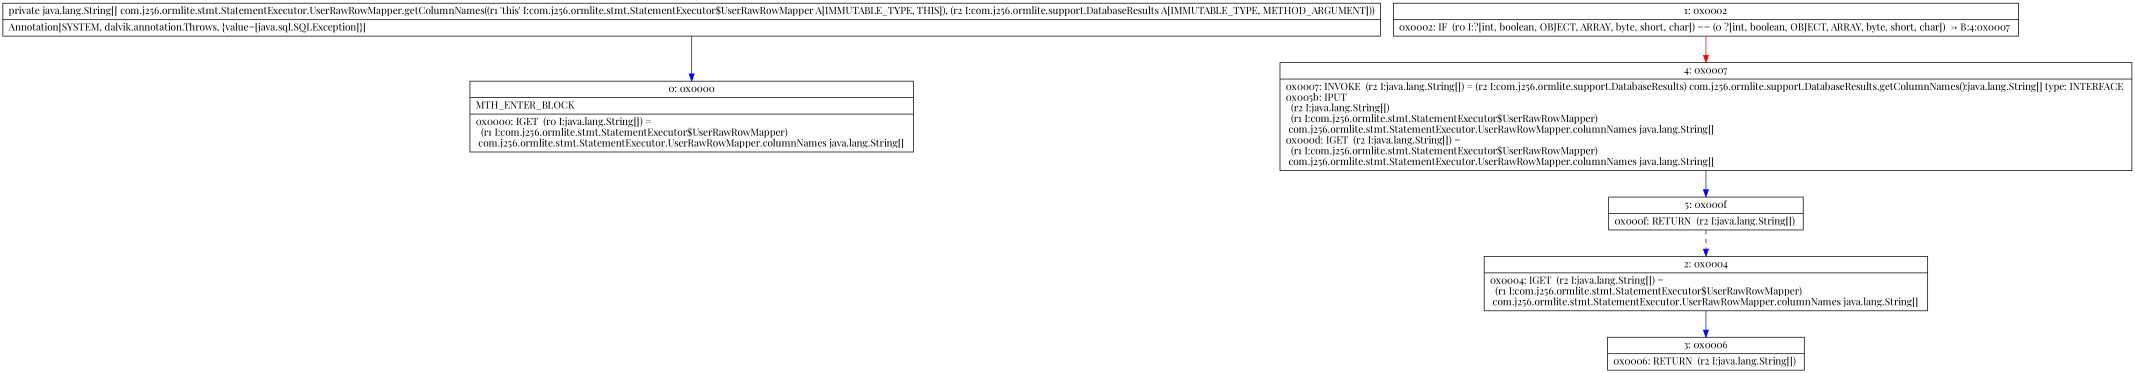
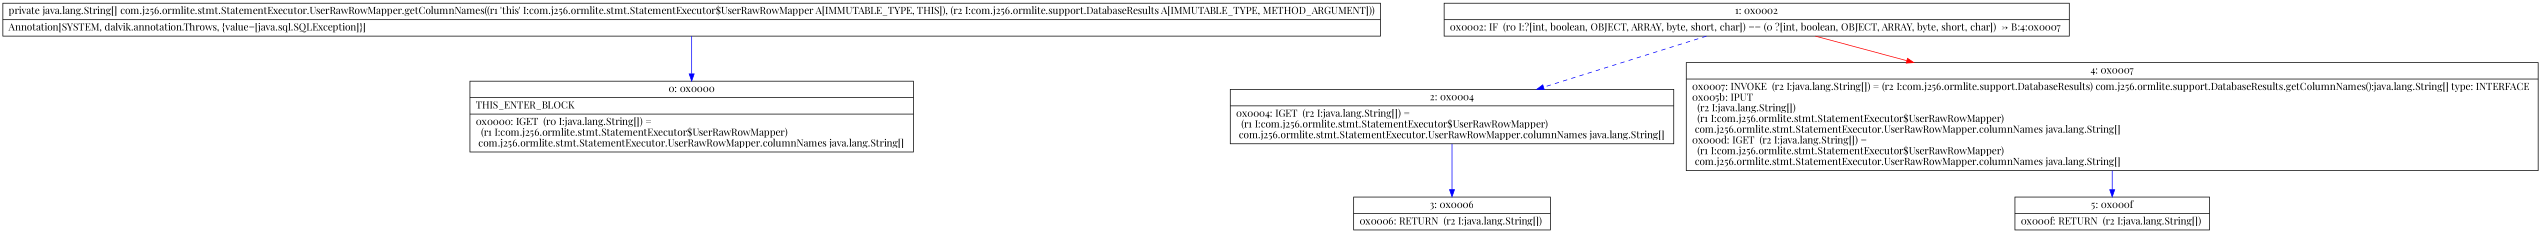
node "0: 0x0000": text "MTH_ENTER_BLOCK" -> "THIS_ENTER_BLOCK"
edge "5: 0x000f" -> "2: 0x0004": now "1: 0x0002" -> "2: 0x0004"
